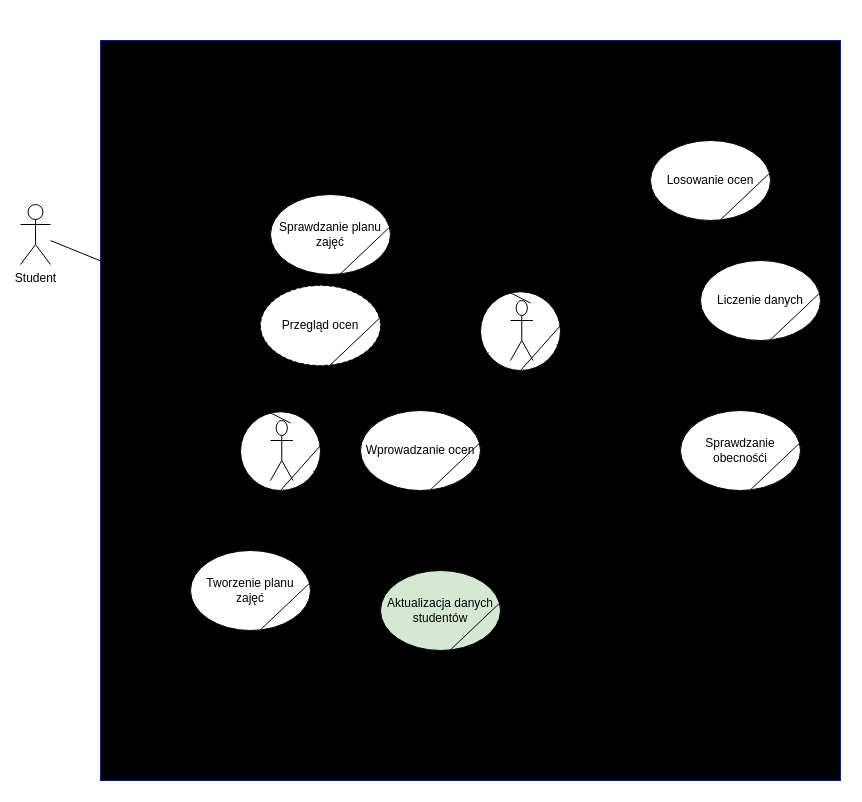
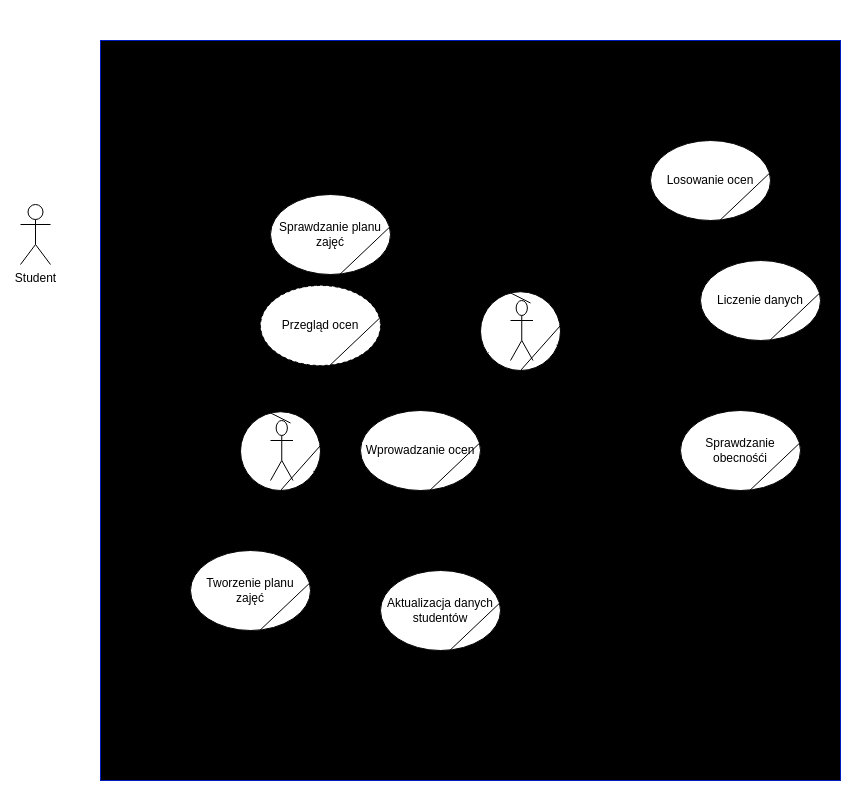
edge "Student" -- "Przegląd ocen": removed
node "Aktualizacja danych studentów": fillcolor #d5e8d4 -> #ffffff
